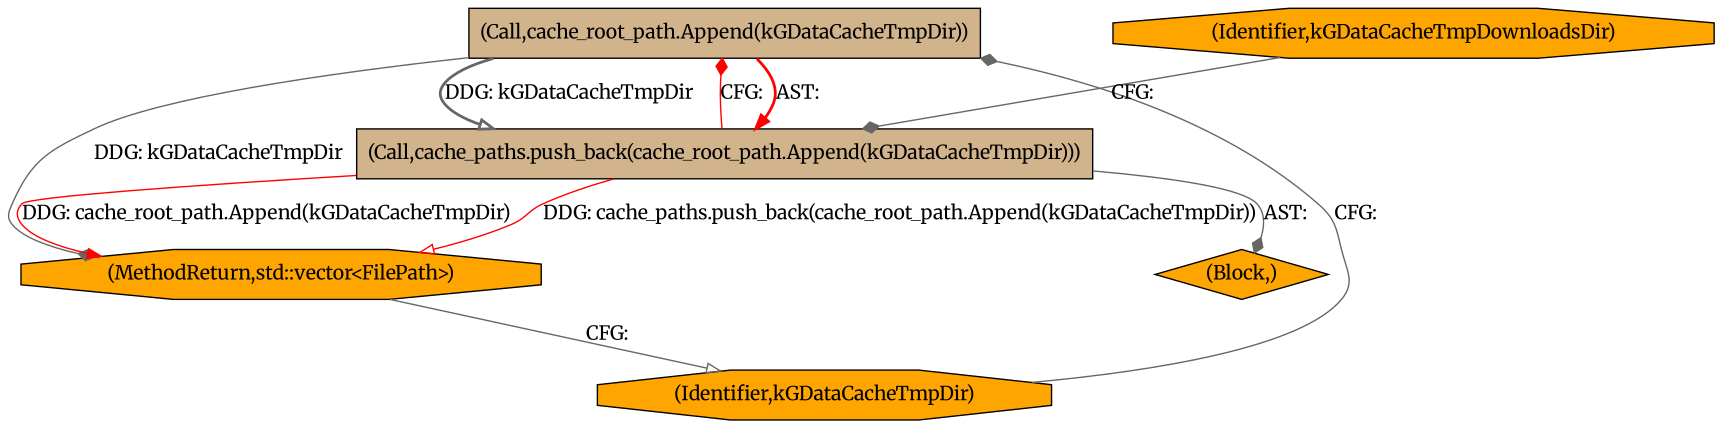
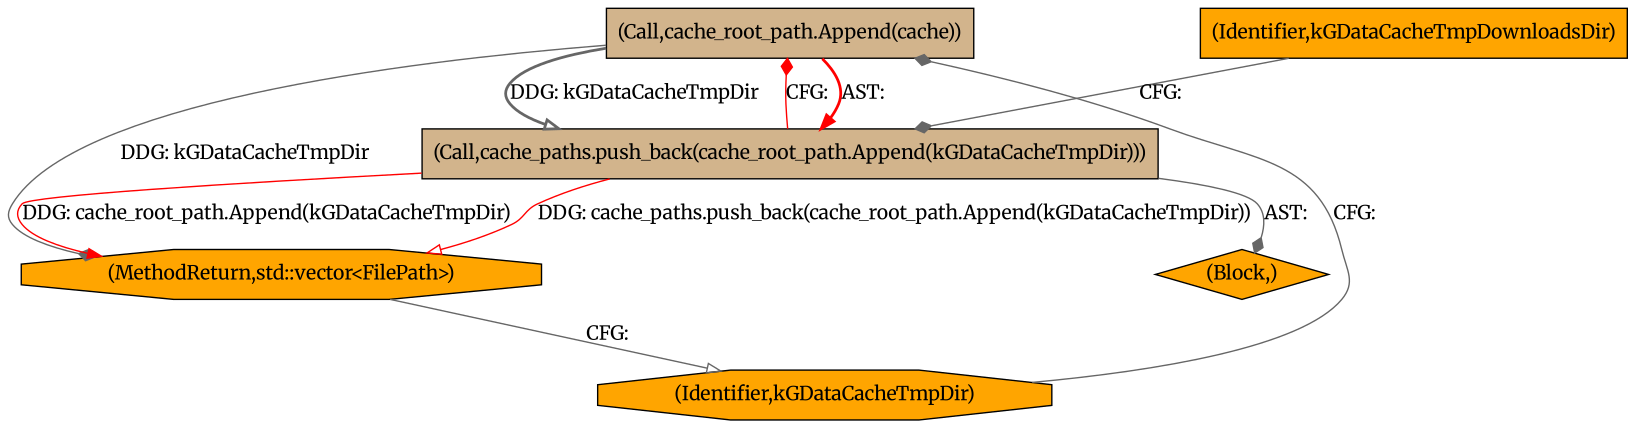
node "(Call,cache_root_path.Append(kGDataCacheTmpDir))": label "(Call,cache_root_path.Append(kGDataCacheTmpDir))" -> "(Call,cache_root_path.Append(cache))"
node "(Identifier,kGDataCacheTmpDownloadsDir)": shape octagon -> box
